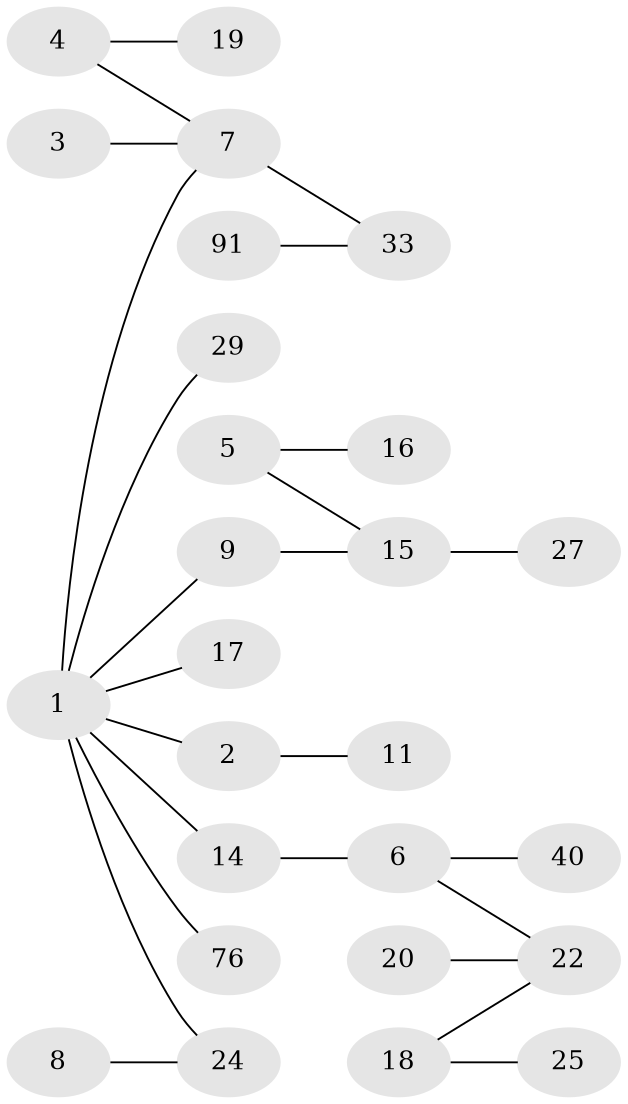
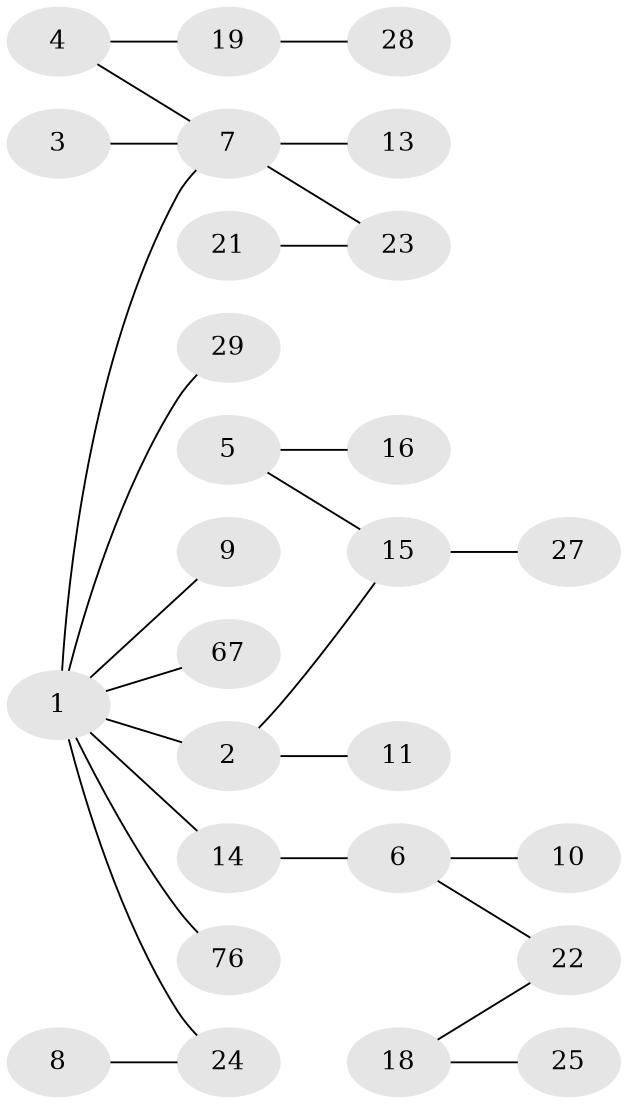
node "28": added
node "13": added
node "91": label "91" -> "21"
node "33": label "33" -> "23"
edge "9" -- "15": now "2" -- "15"
node "17": label "17" -> "67"
node "40": label "40" -> "10"
node "20": removed
